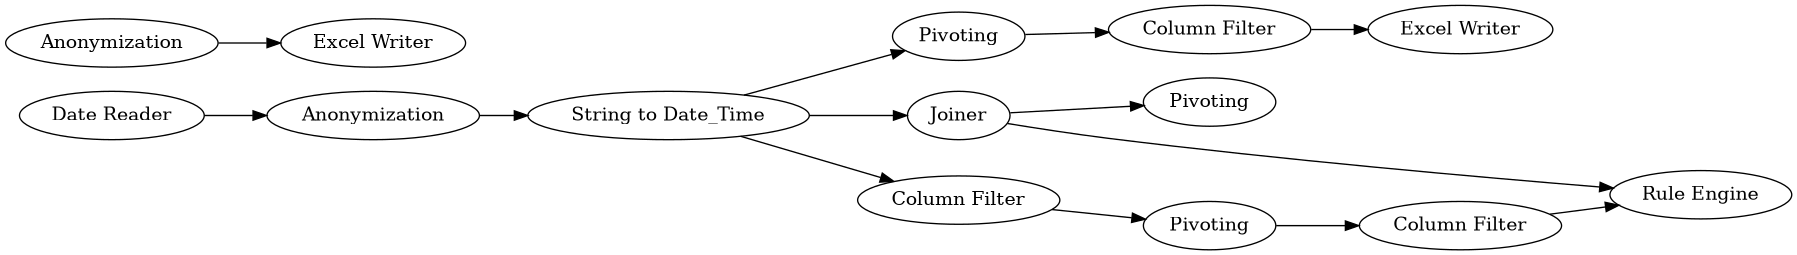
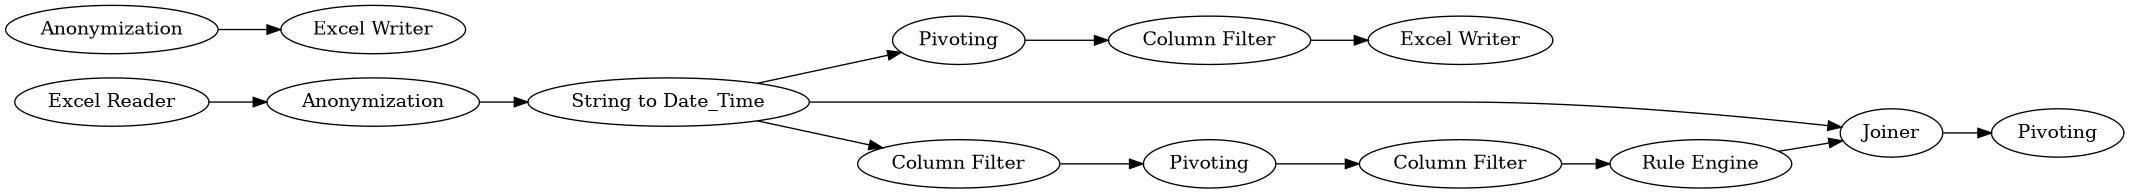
node "Date Reader": label "Date Reader" -> "Excel Reader"
edge "Joiner" -> "Rule Engine": reversed
